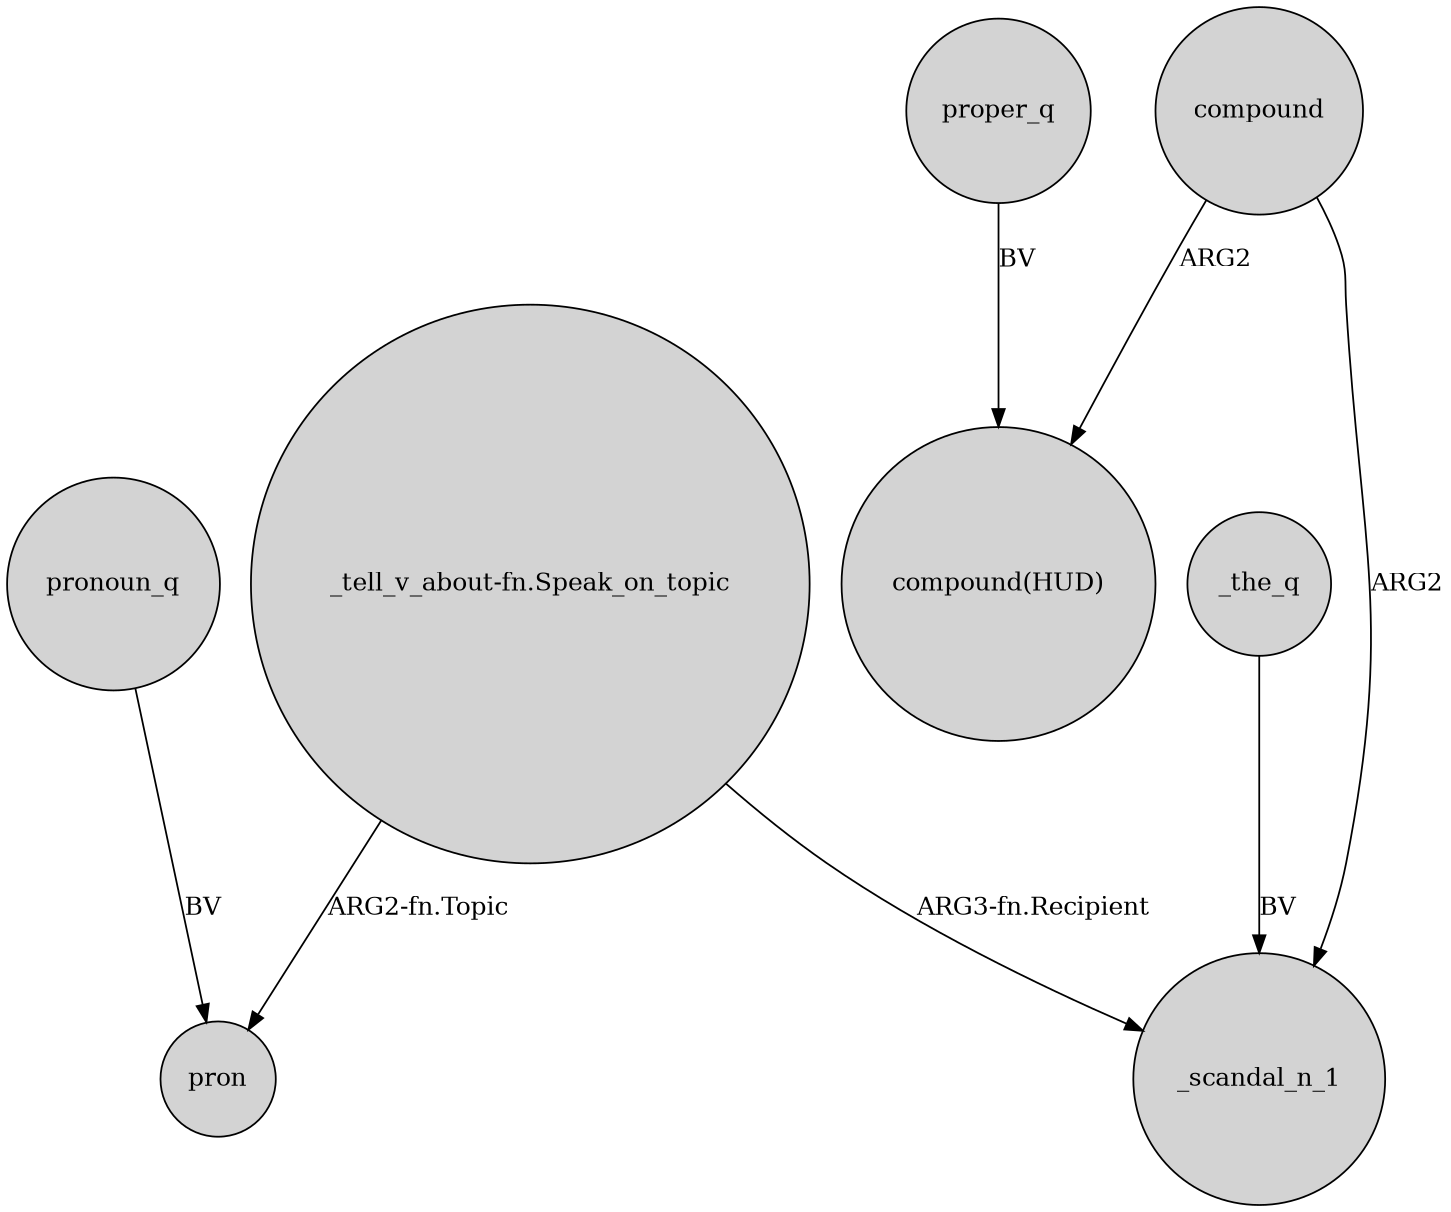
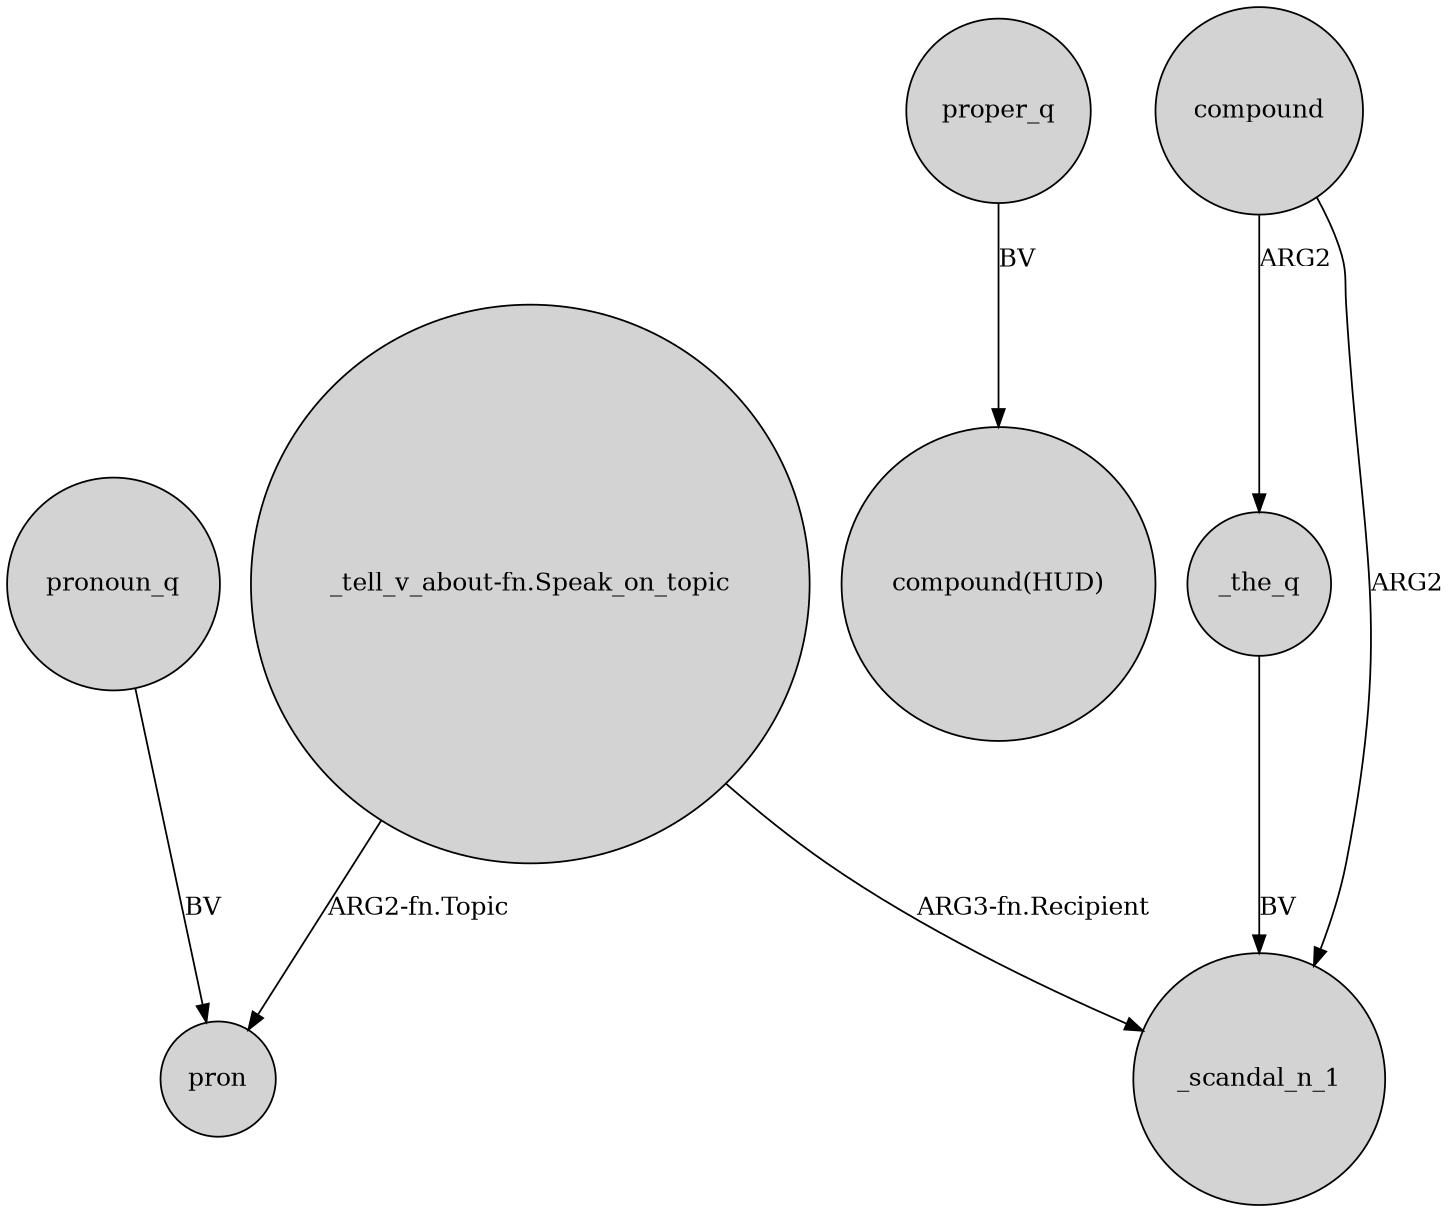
edge "compound" -> "compound(HUD)": now "compound" -> "_the_q"
